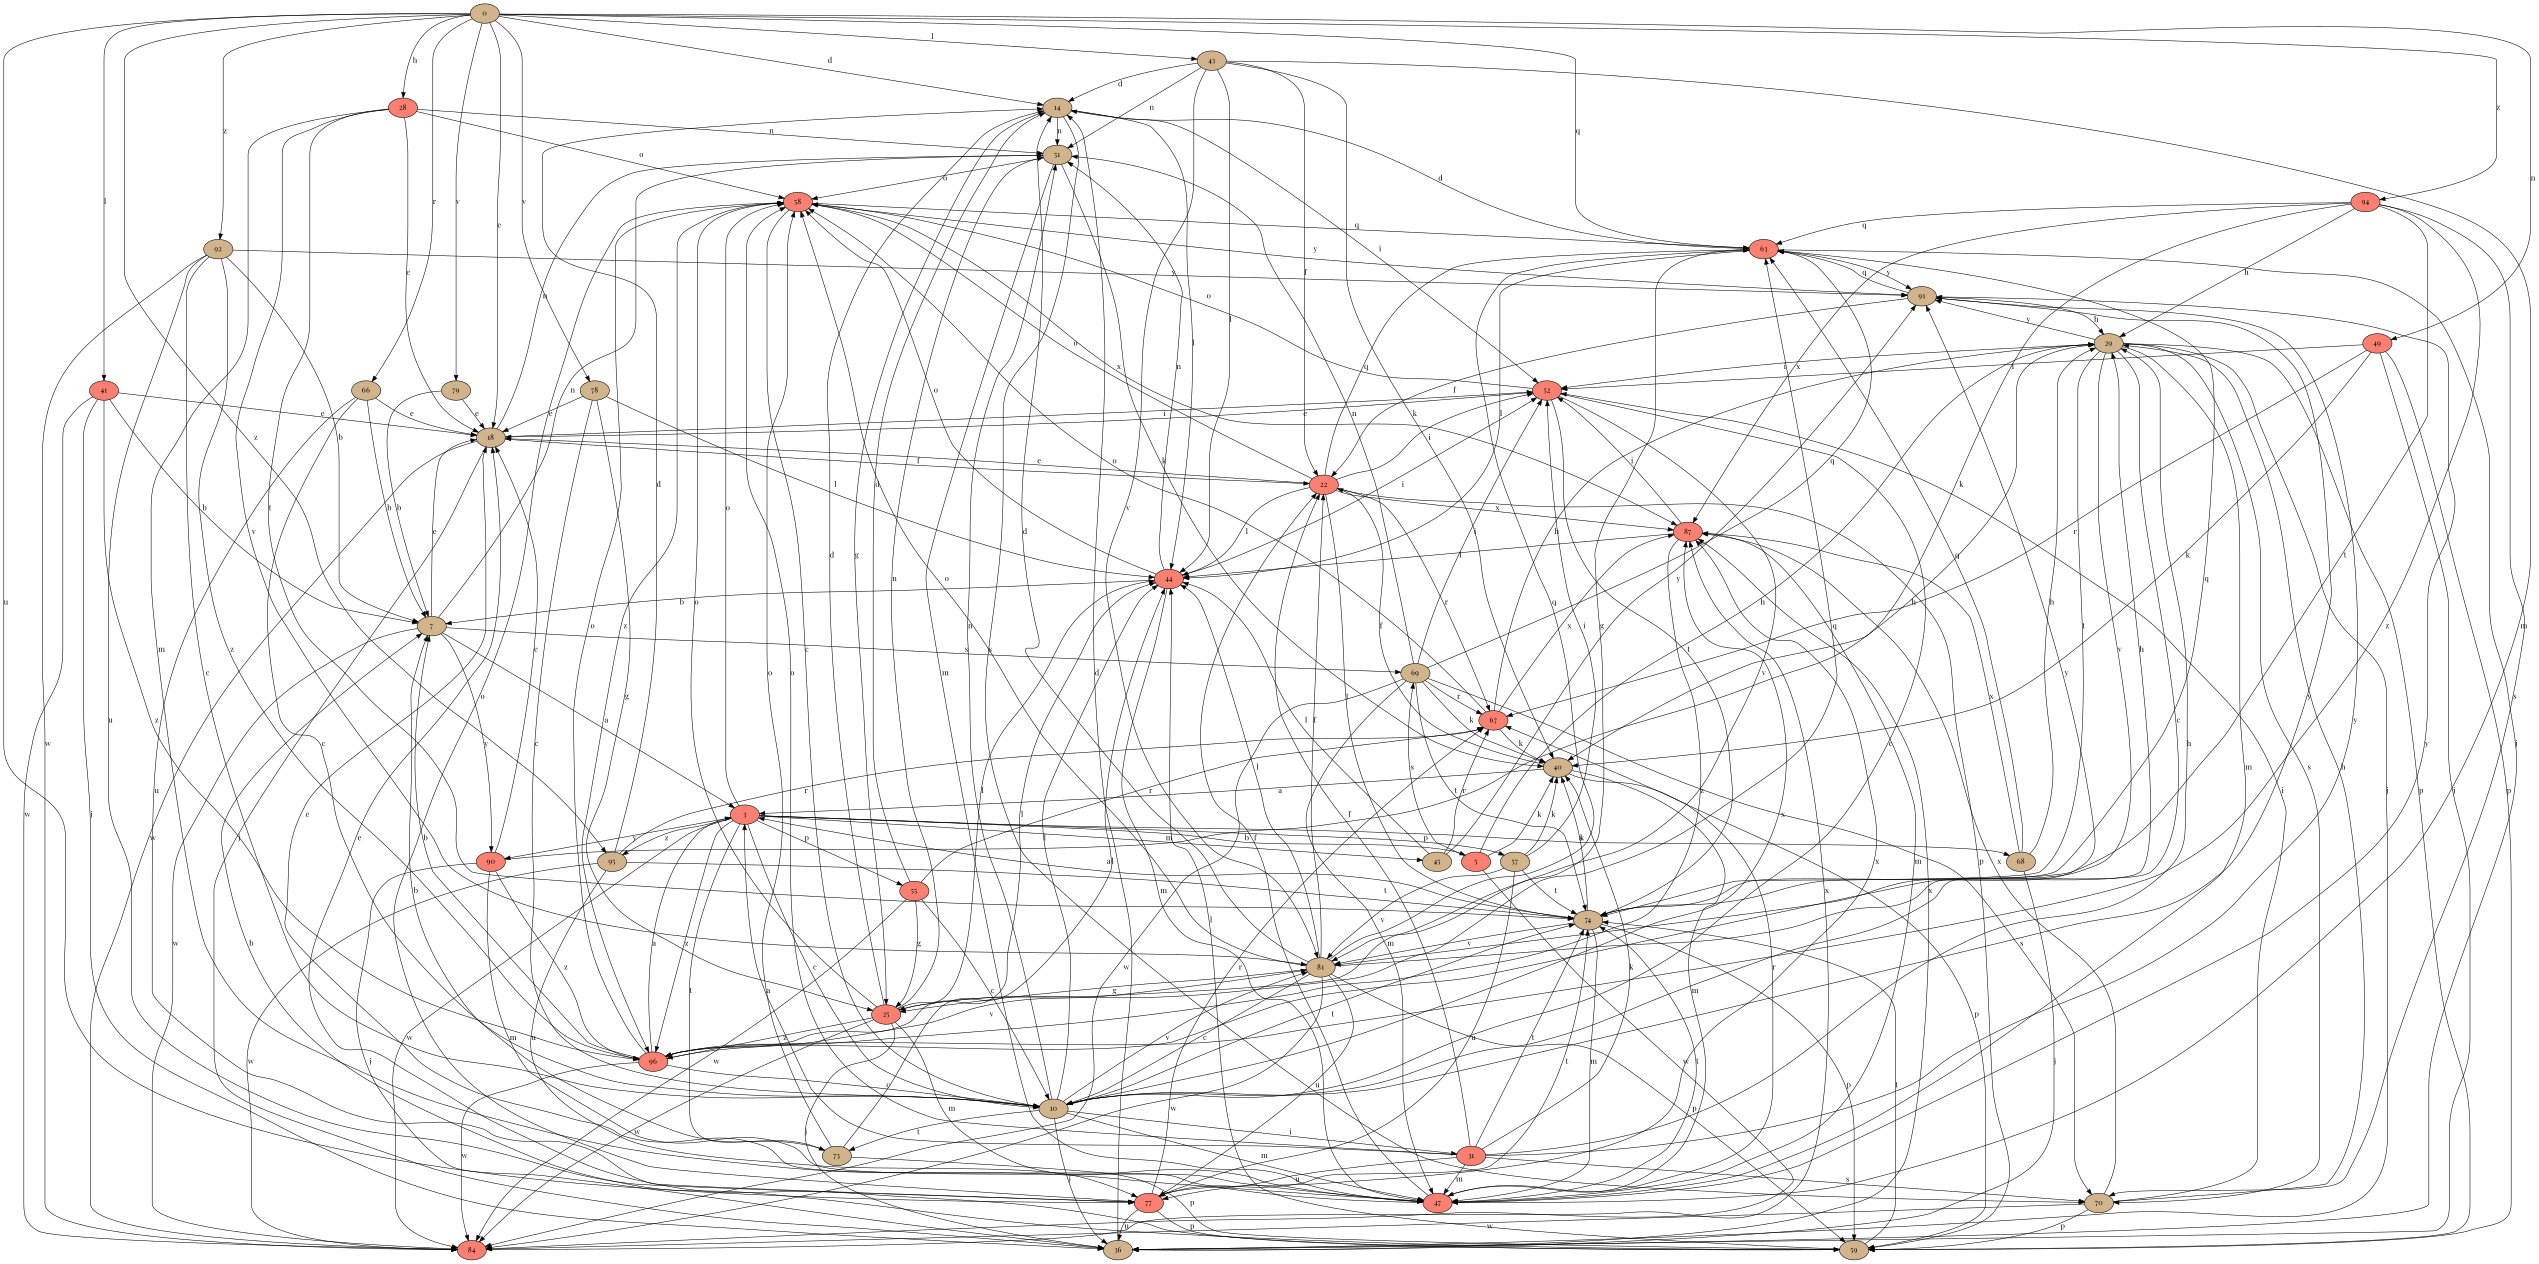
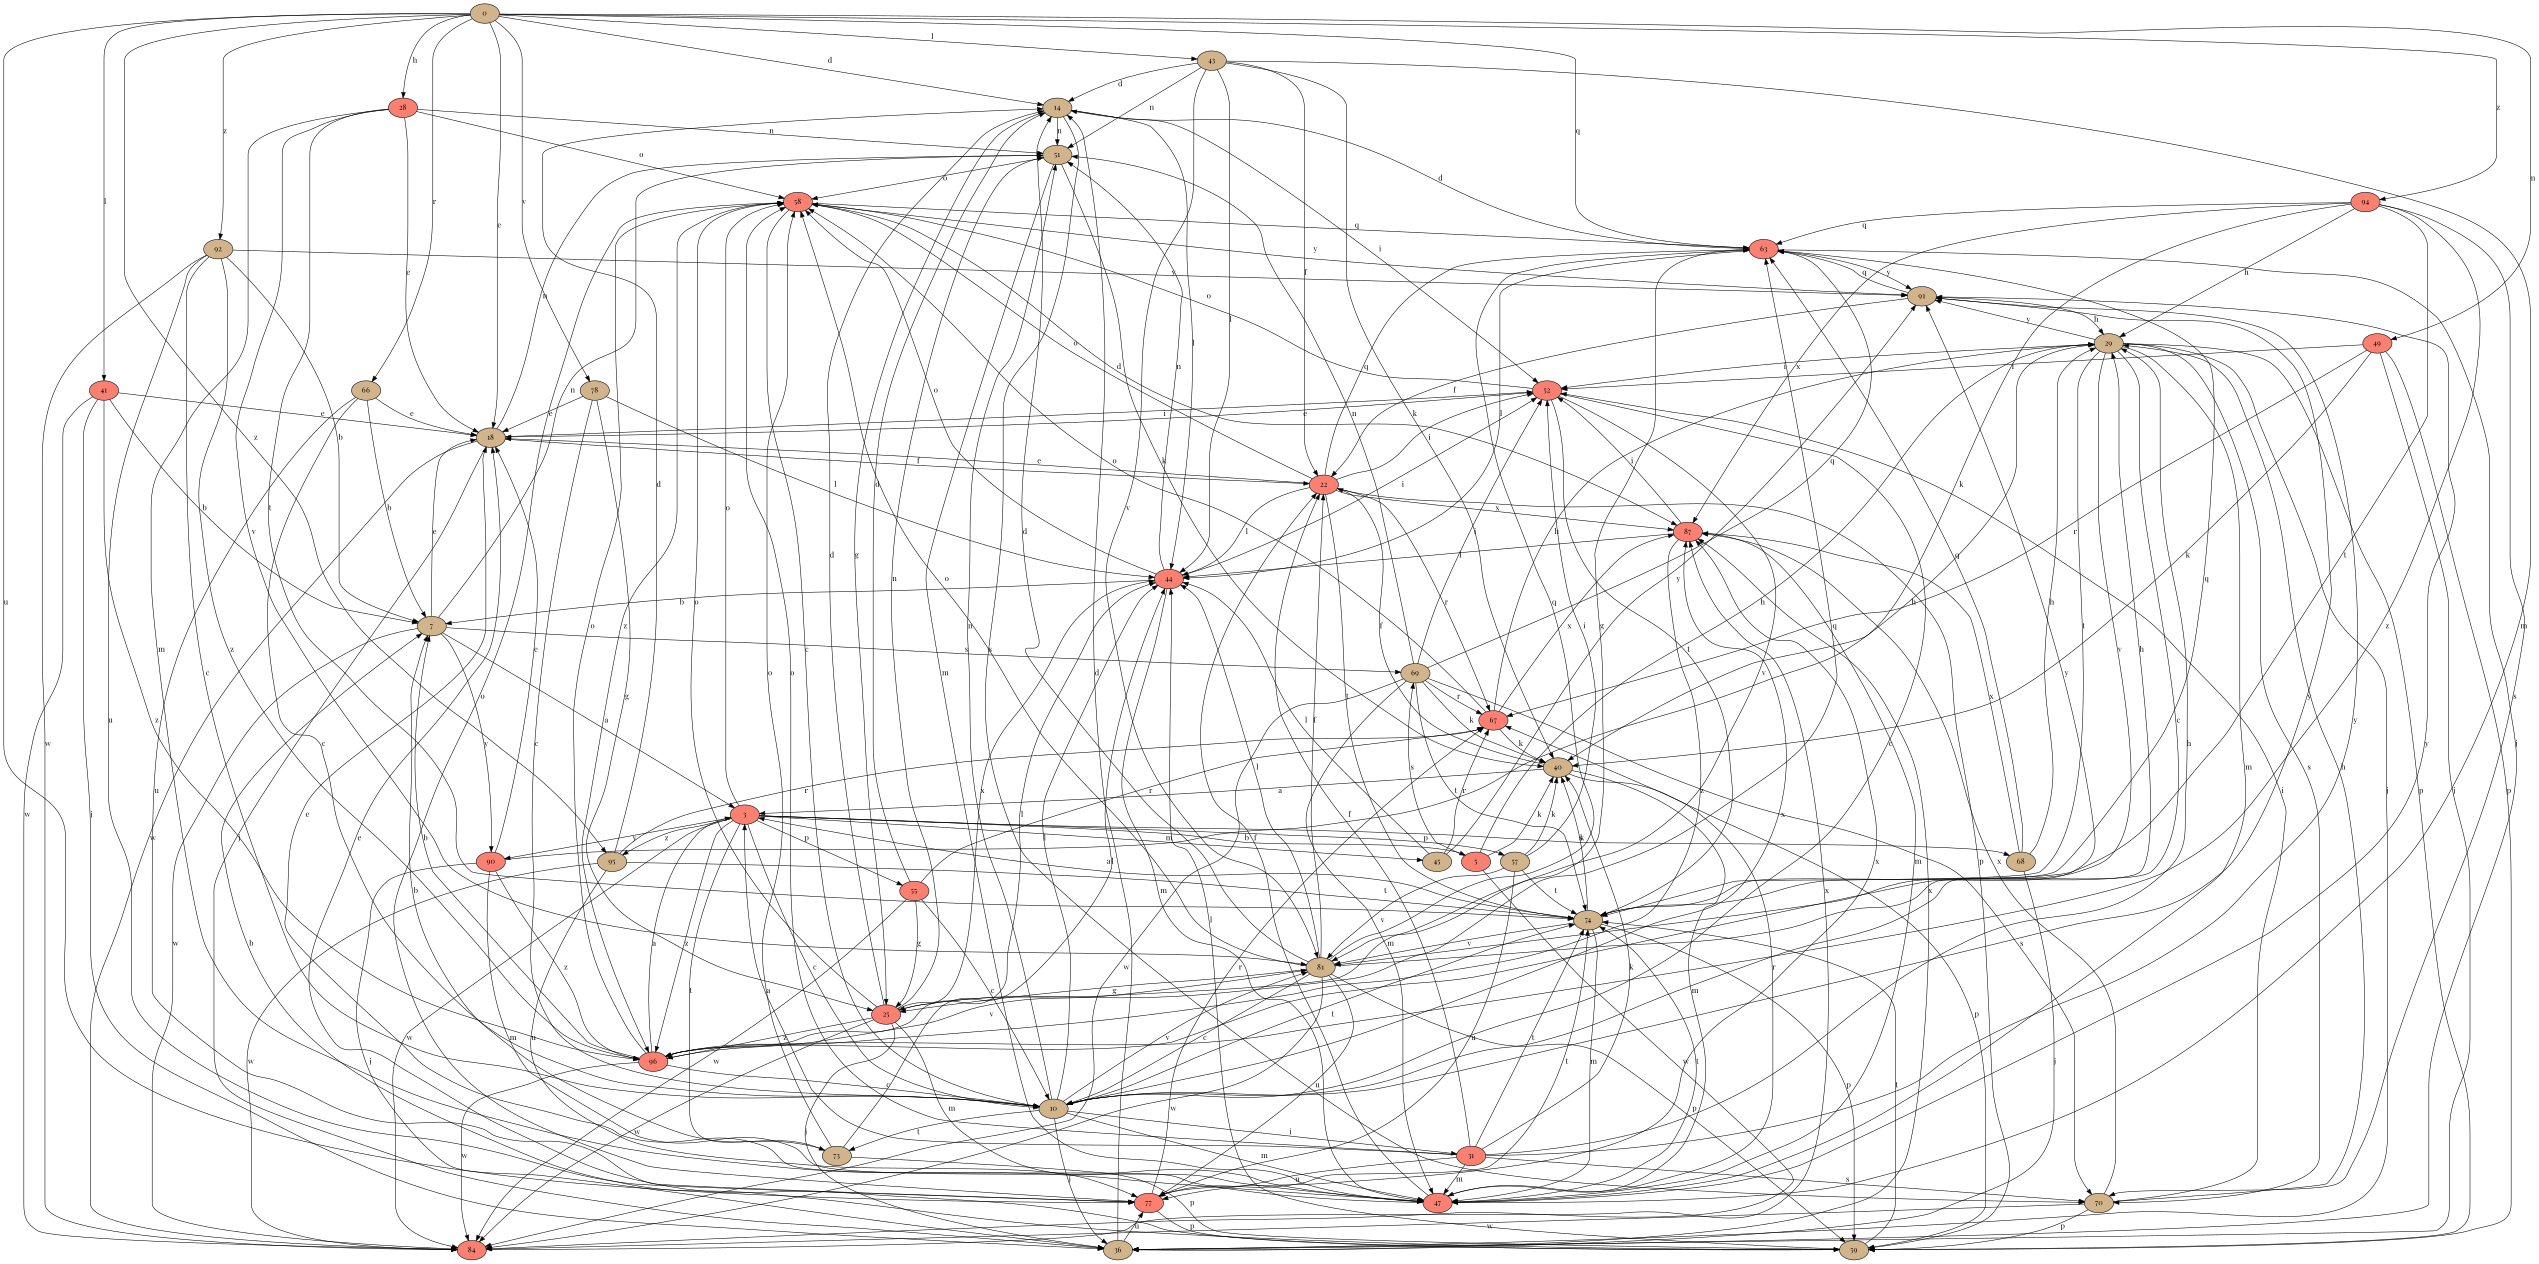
edge "58" -> "87": label "x" -> "d"
node "79": removed
edge "25" -> "44": label "l" -> "x"
edge "77" -> "36": reversed
